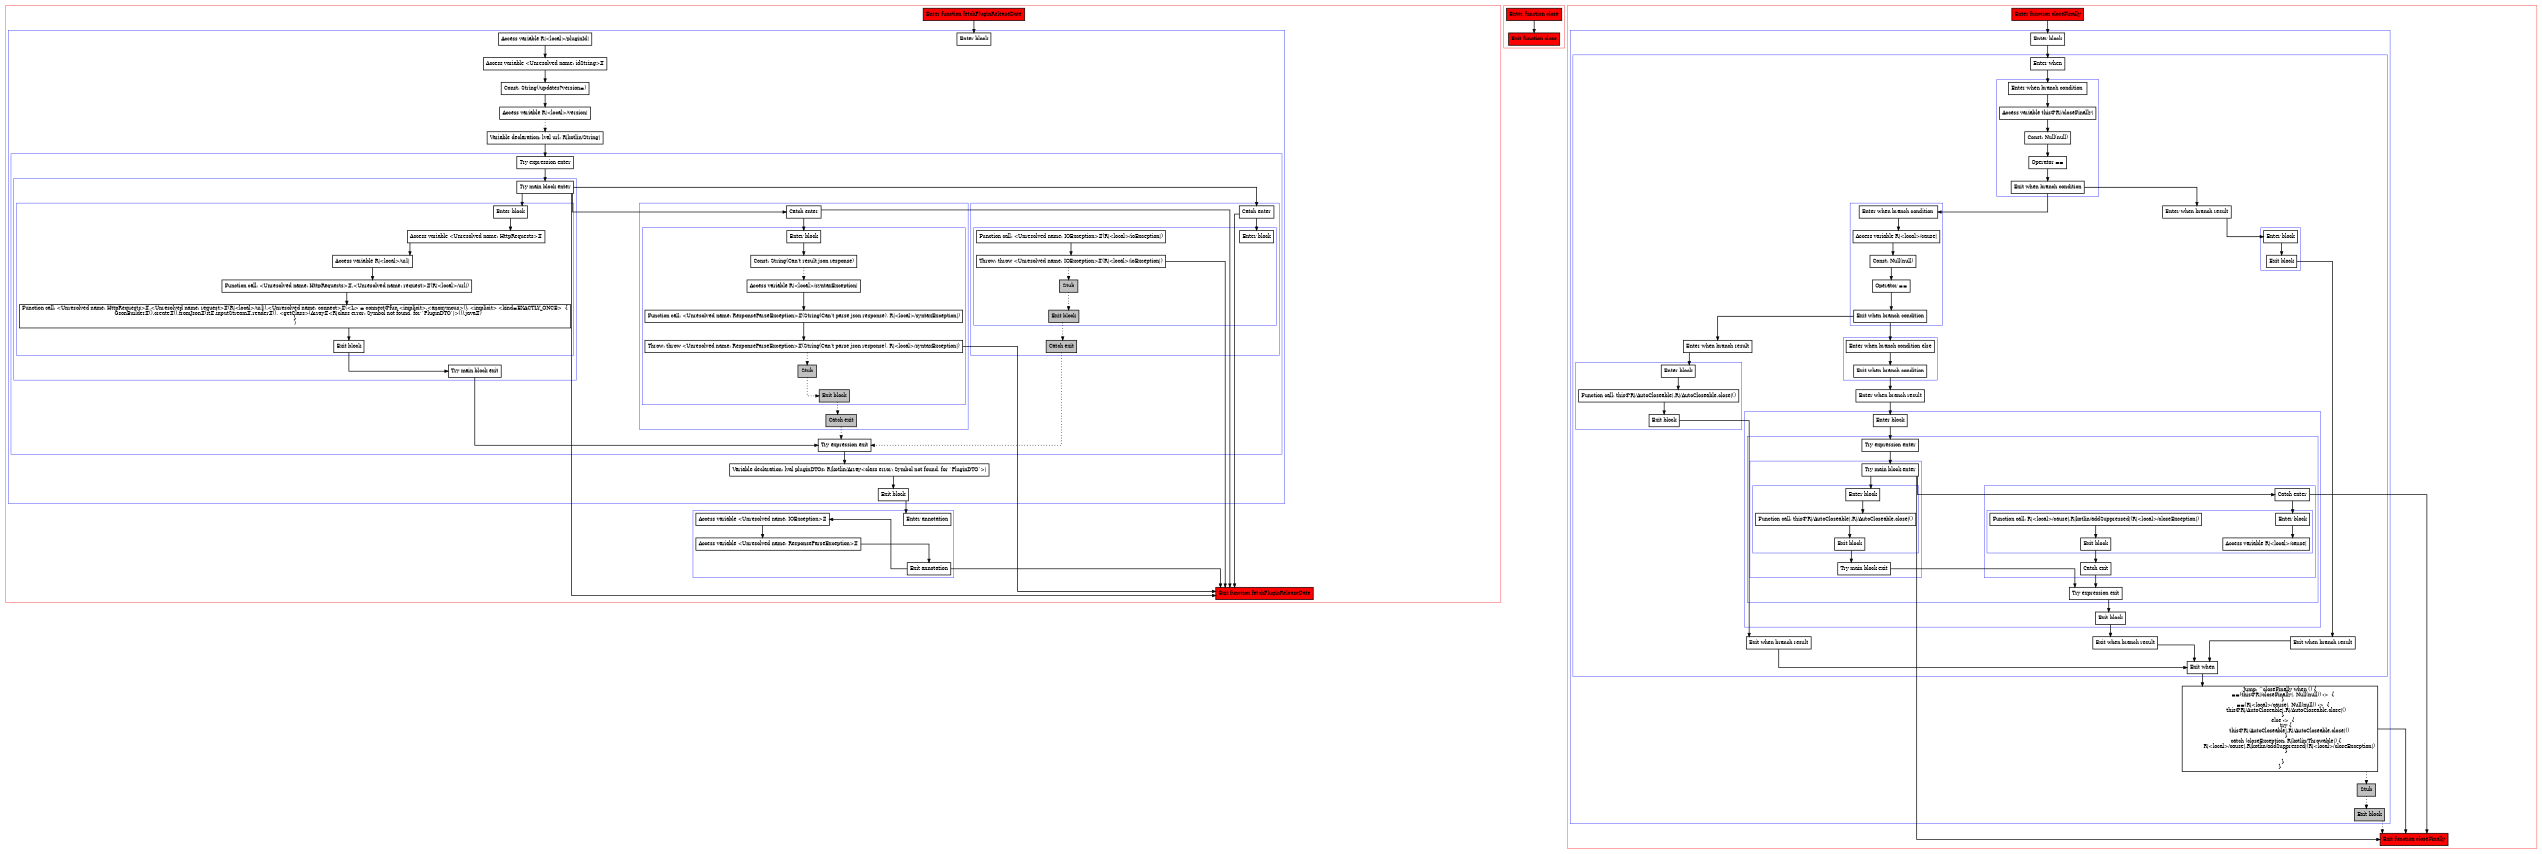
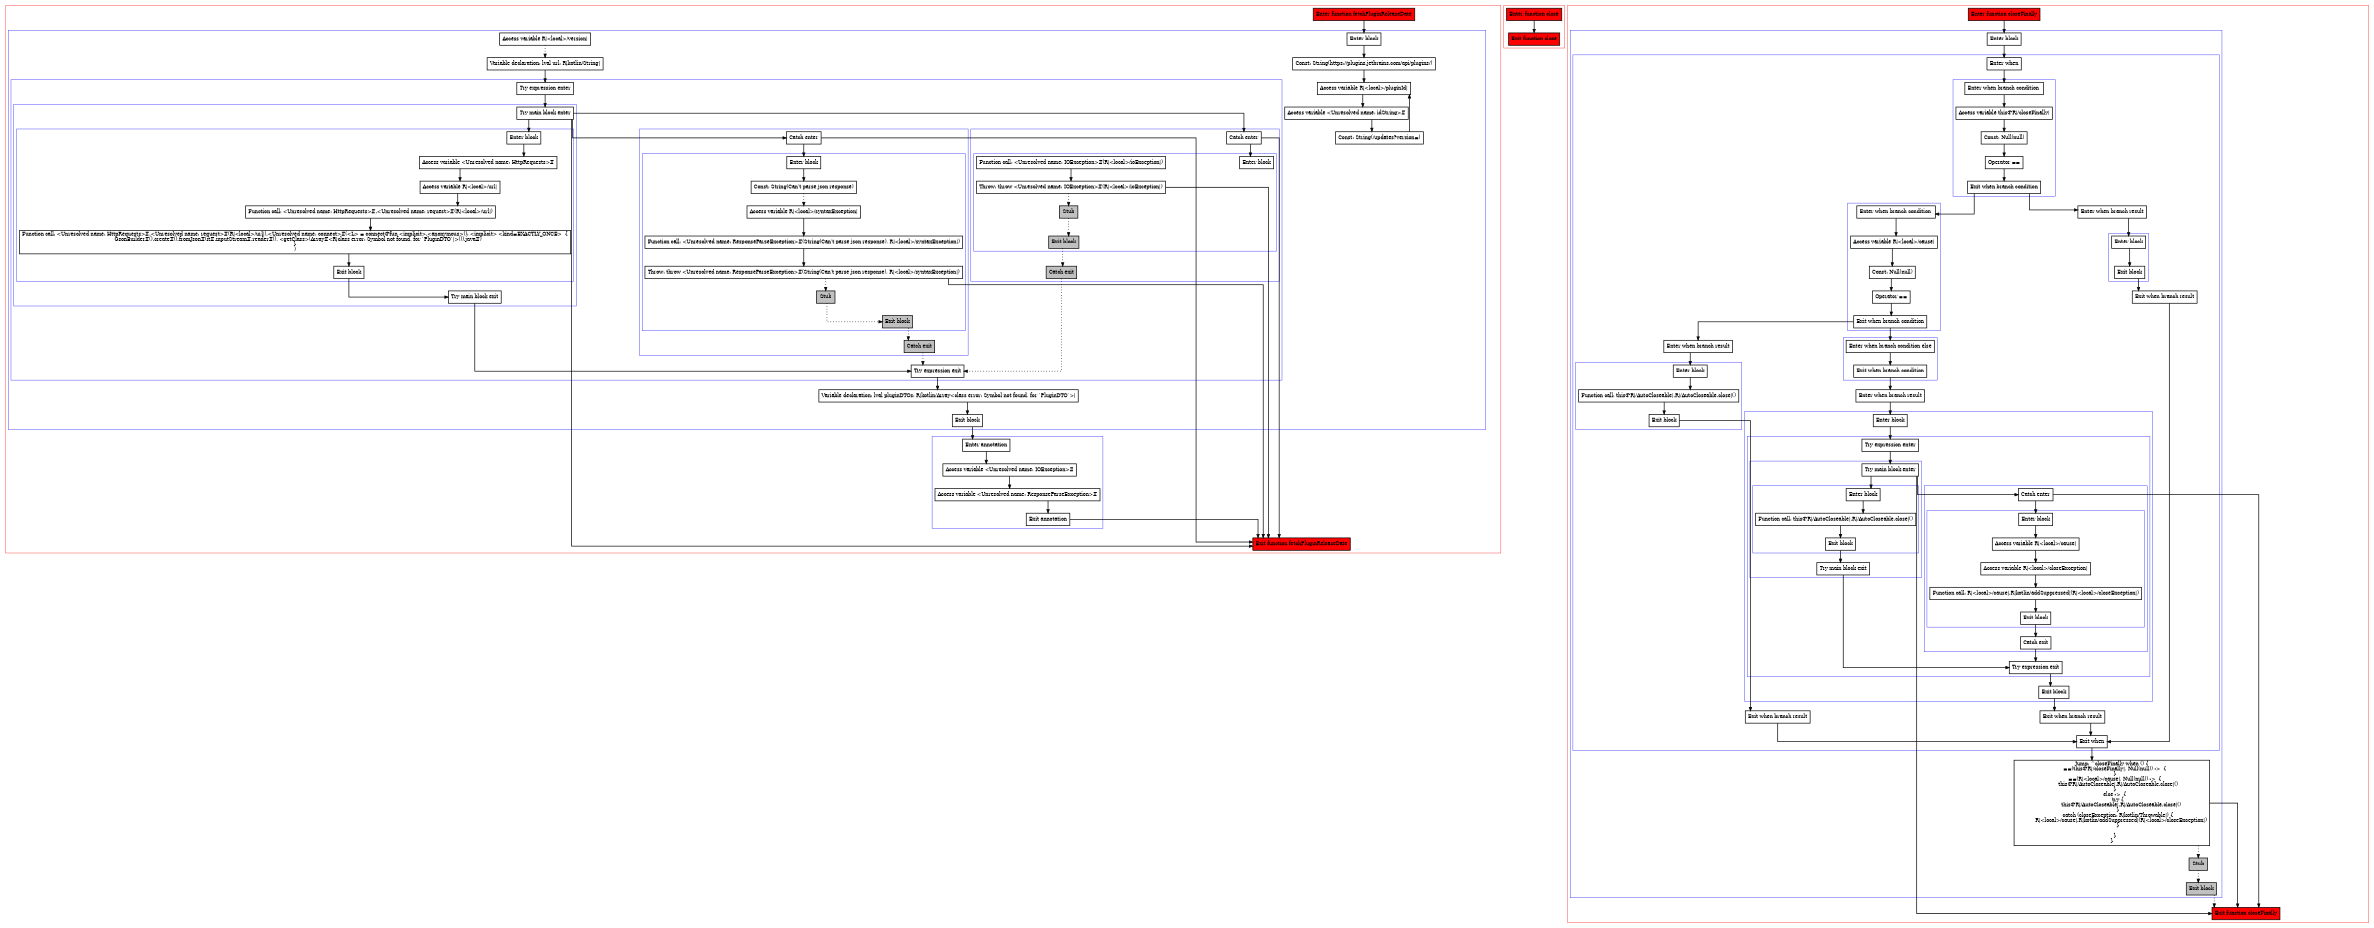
node "Const: String(https://plugins.jetbrains.com/api/plugins/)": added
edge "Const: String(/updates?version=)" -> "Access variable R|<local>/version|": now "Const: String(/updates?version=)" -> "Access variable R|<local>/pluginId|"
node "Const: String(Can't result json response)": label "Const: String(Can't result json response)" -> "Const: String(Can't parse json response)"
edge "Exit annotation" -> "Access variable <Unresolved name: IOException>#": now "Enter annotation" -> "Access variable <Unresolved name: IOException>#"
node "Access variable R|<local>/closeException|": added
